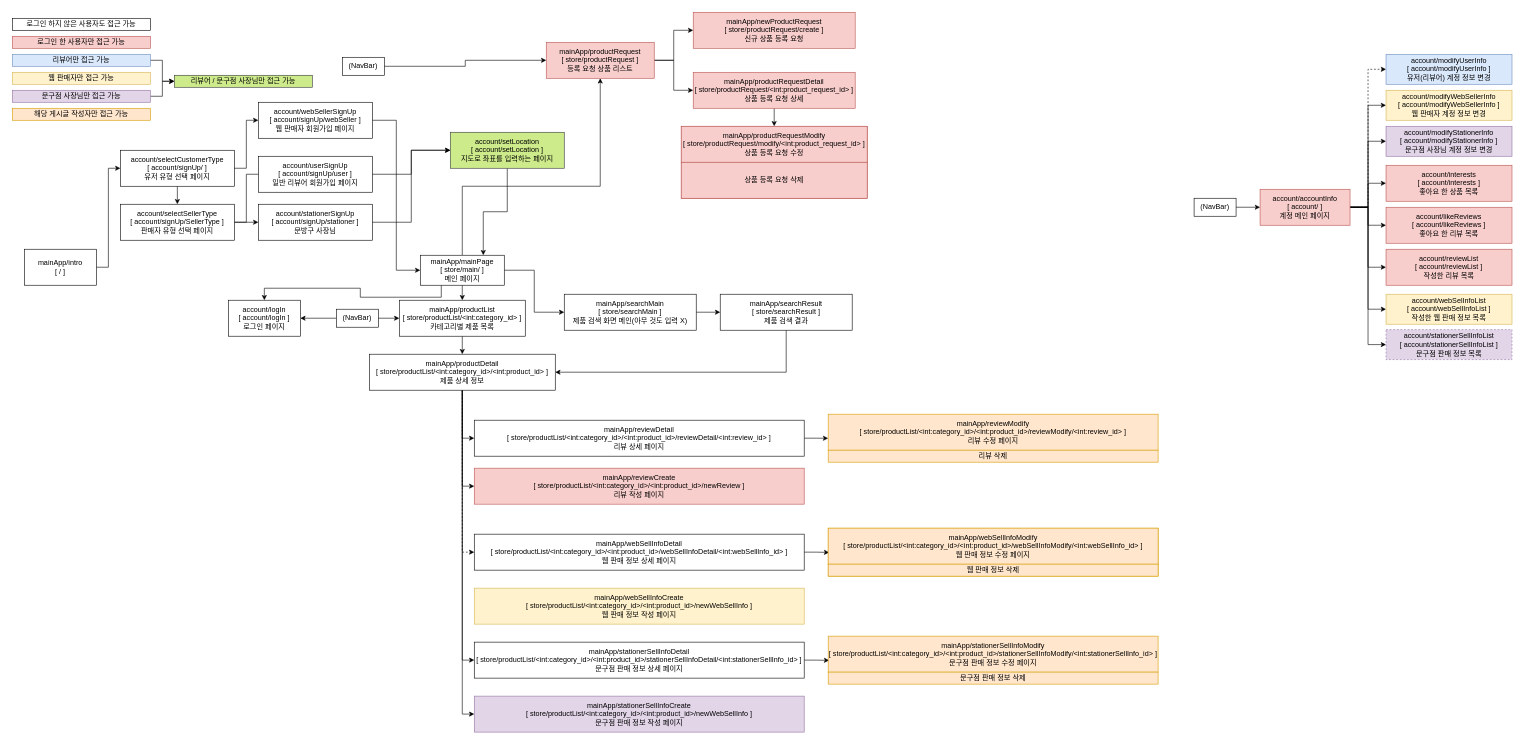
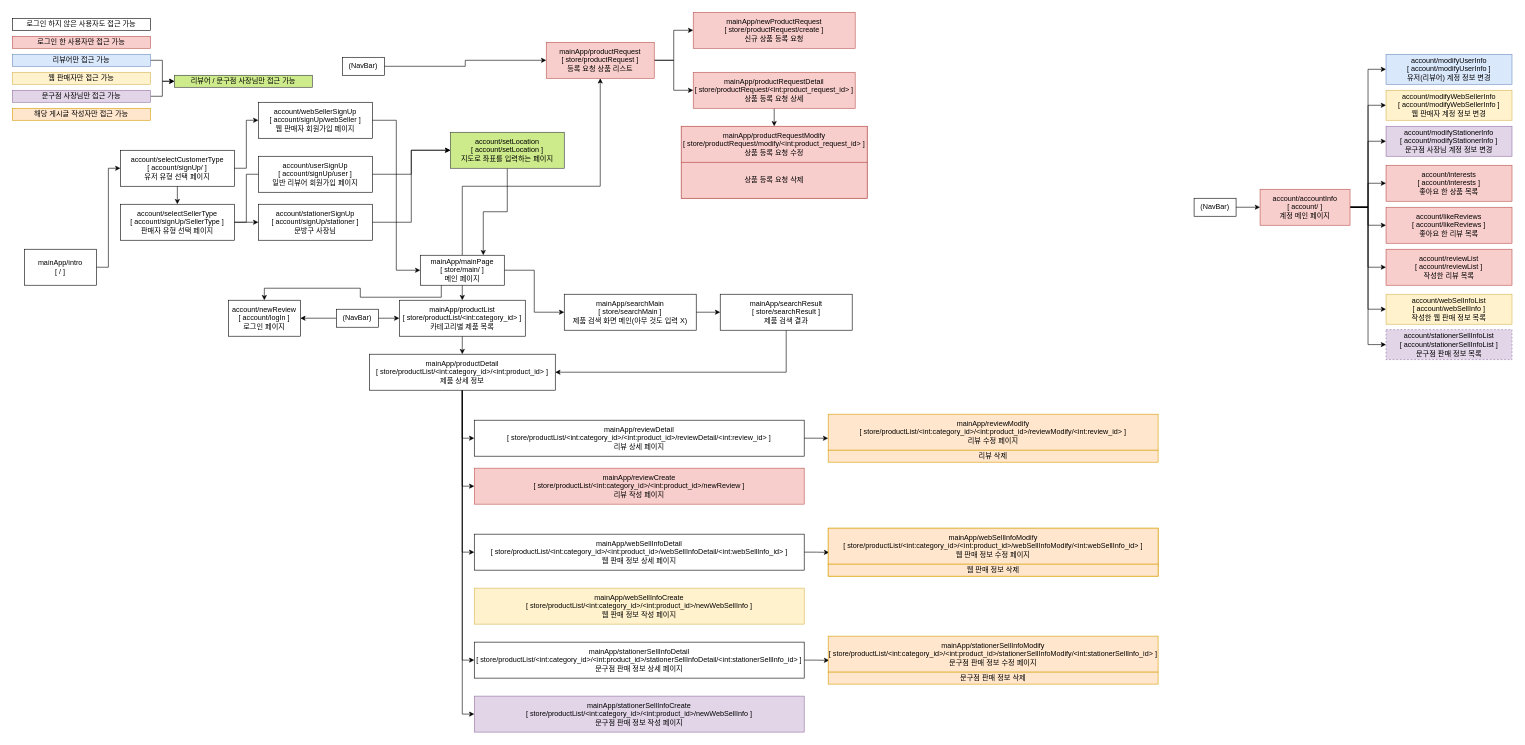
edge "account/accountInfo [ account/ ] 계정 메인 페이지" -> "account/modifyUserInfo [ account/modifyUserInfo ] 유저(리뷰어) 계정 정보 변경": style dashed -> solid
node "account/webSelInfoList [ account/webSellInfoList ] 작성한 웹 판매 정보 목록": label "account/webSelInfoList [ account/webSellInfoList ] 작성한 웹 판매 정보 목록" -> "account/webSelInfoList [ account/webSellInfo ] 작성한 웹 판매 정보 목록"
node "account/logIn [ account/logIn ] 로그인 페이지": label "account/logIn [ account/logIn ] 로그인 페이지" -> "account/newReview [ account/logIn ] 로그인 페이지"
edge "mainApp/productDetail [ store/productList/<int:category_id>/<int:product_id> ] 제품 상세 정보" -> "mainApp/webSellInfoDetail [ store/productList/<int:category_id>/<int:product_id>/webSellInfoDetail/<int:webSellInfo_id> ] 웹 판매 정보 상세 페이지": style dashed -> solid
